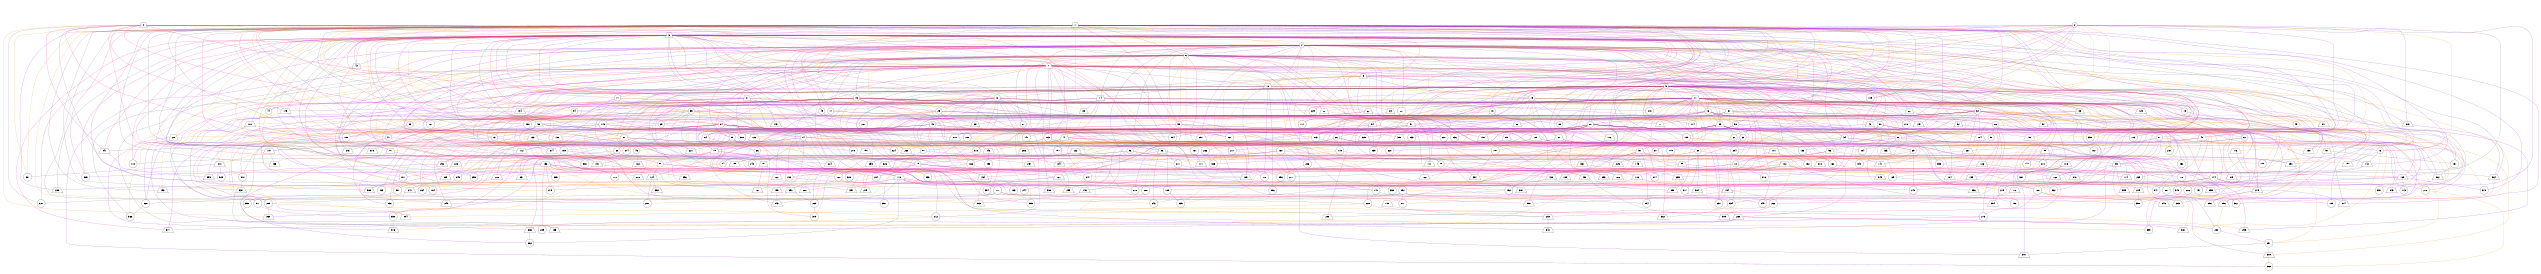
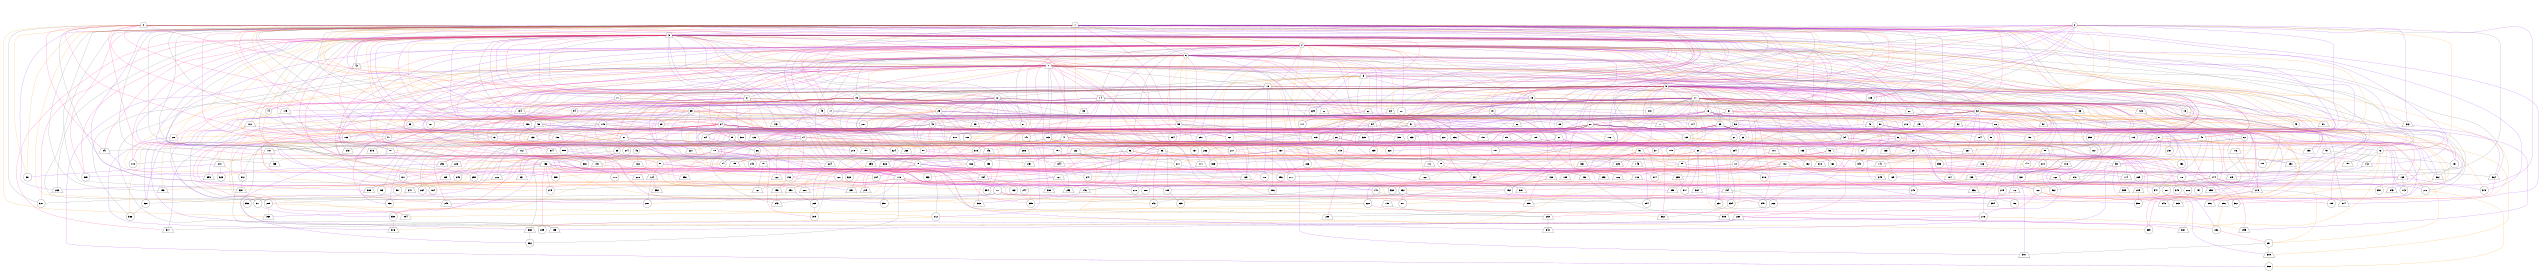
node "185": label "185" -> "985"
edge "76" -- "346": added
